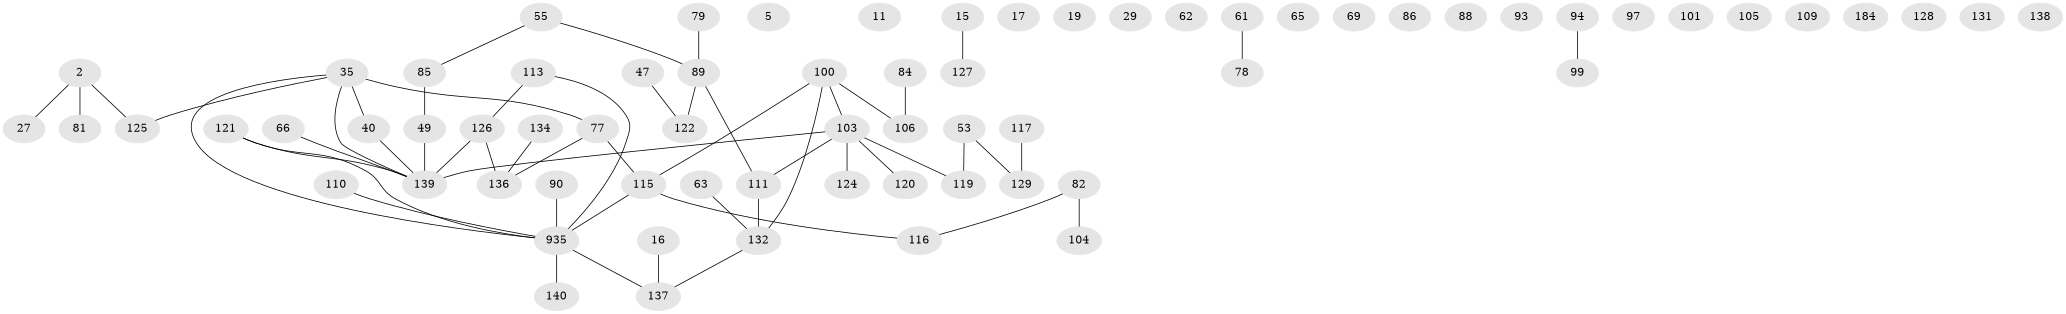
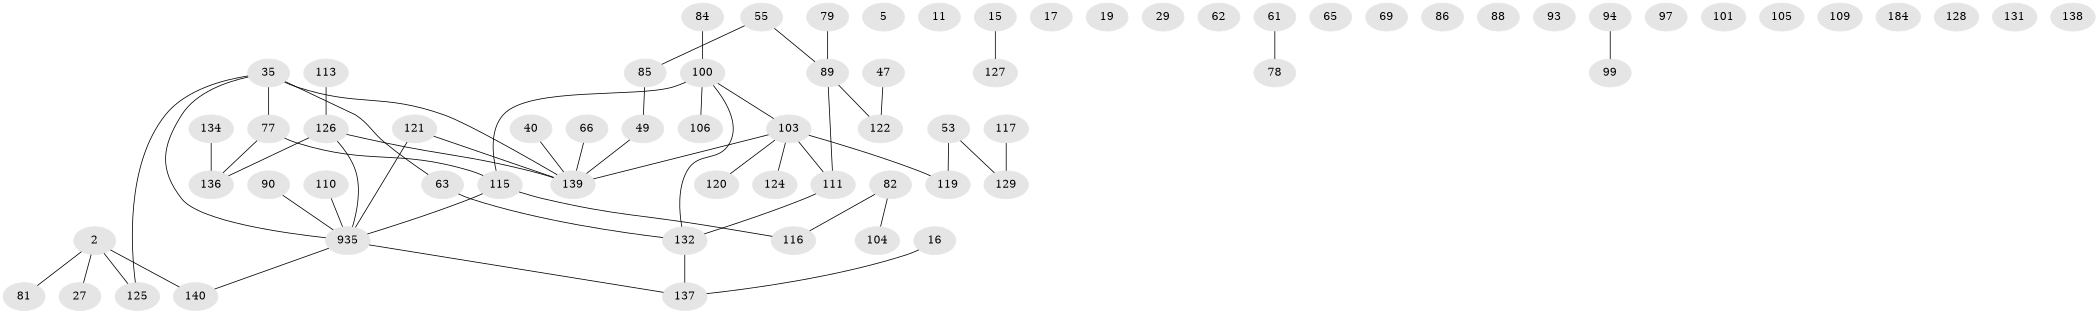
edge "35" -- "40": now "35" -- "63"
edge "84" -- "106": now "84" -- "100"
edge "113" -- "935": now "126" -- "935"
edge "2" -- "140": added
